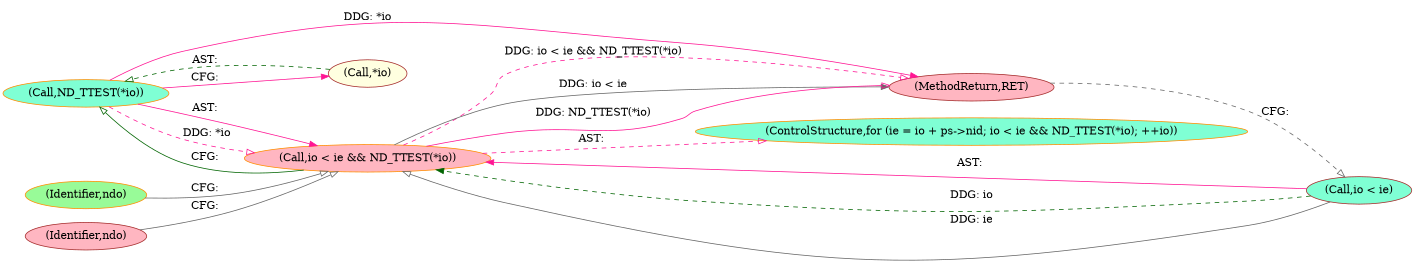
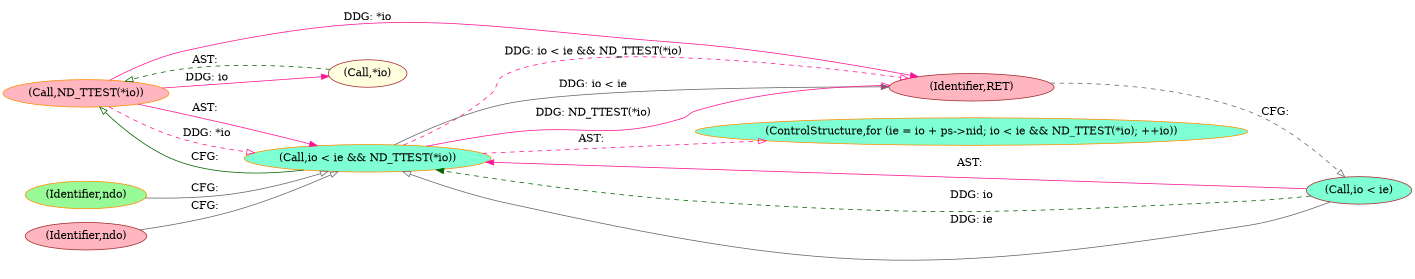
edge "(Call,ND_TTEST(*io))" -> "(Call,*io)": label "CFG: " -> "DDG: io"
node "(MethodReturn,RET)": label "(MethodReturn,RET)" -> "(Identifier,RET)"
node "(Call,ND_TTEST(*io))": fillcolor aquamarine -> lightpink
node "(Call,io < ie && ND_TTEST(*io))": fillcolor lightpink -> aquamarine
